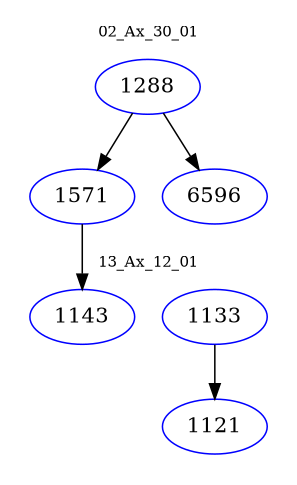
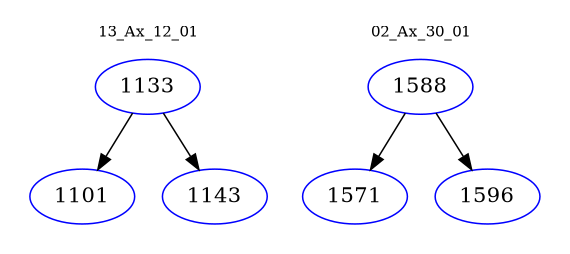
node "1288": label "1288" -> "1588"
node "6596": label "6596" -> "1596"
edge "1571" -> "1143": now "1133" -> "1143"
node "1121": label "1121" -> "1101"
